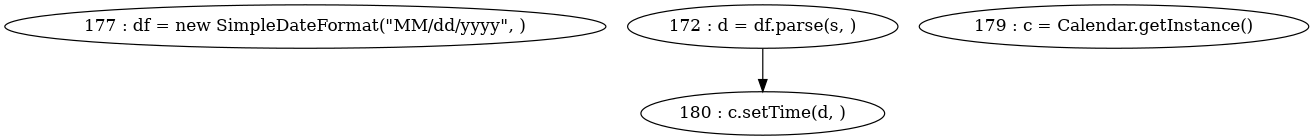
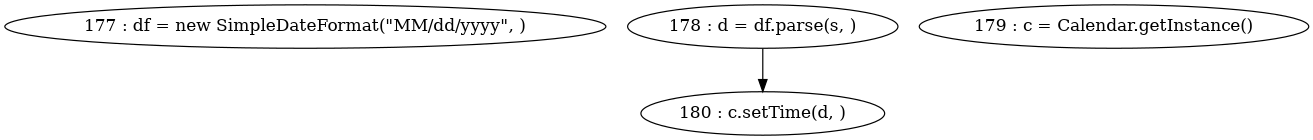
node "172 : d = df.parse(s, )": label "172 : d = df.parse(s, )" -> "178 : d = df.parse(s, )"
